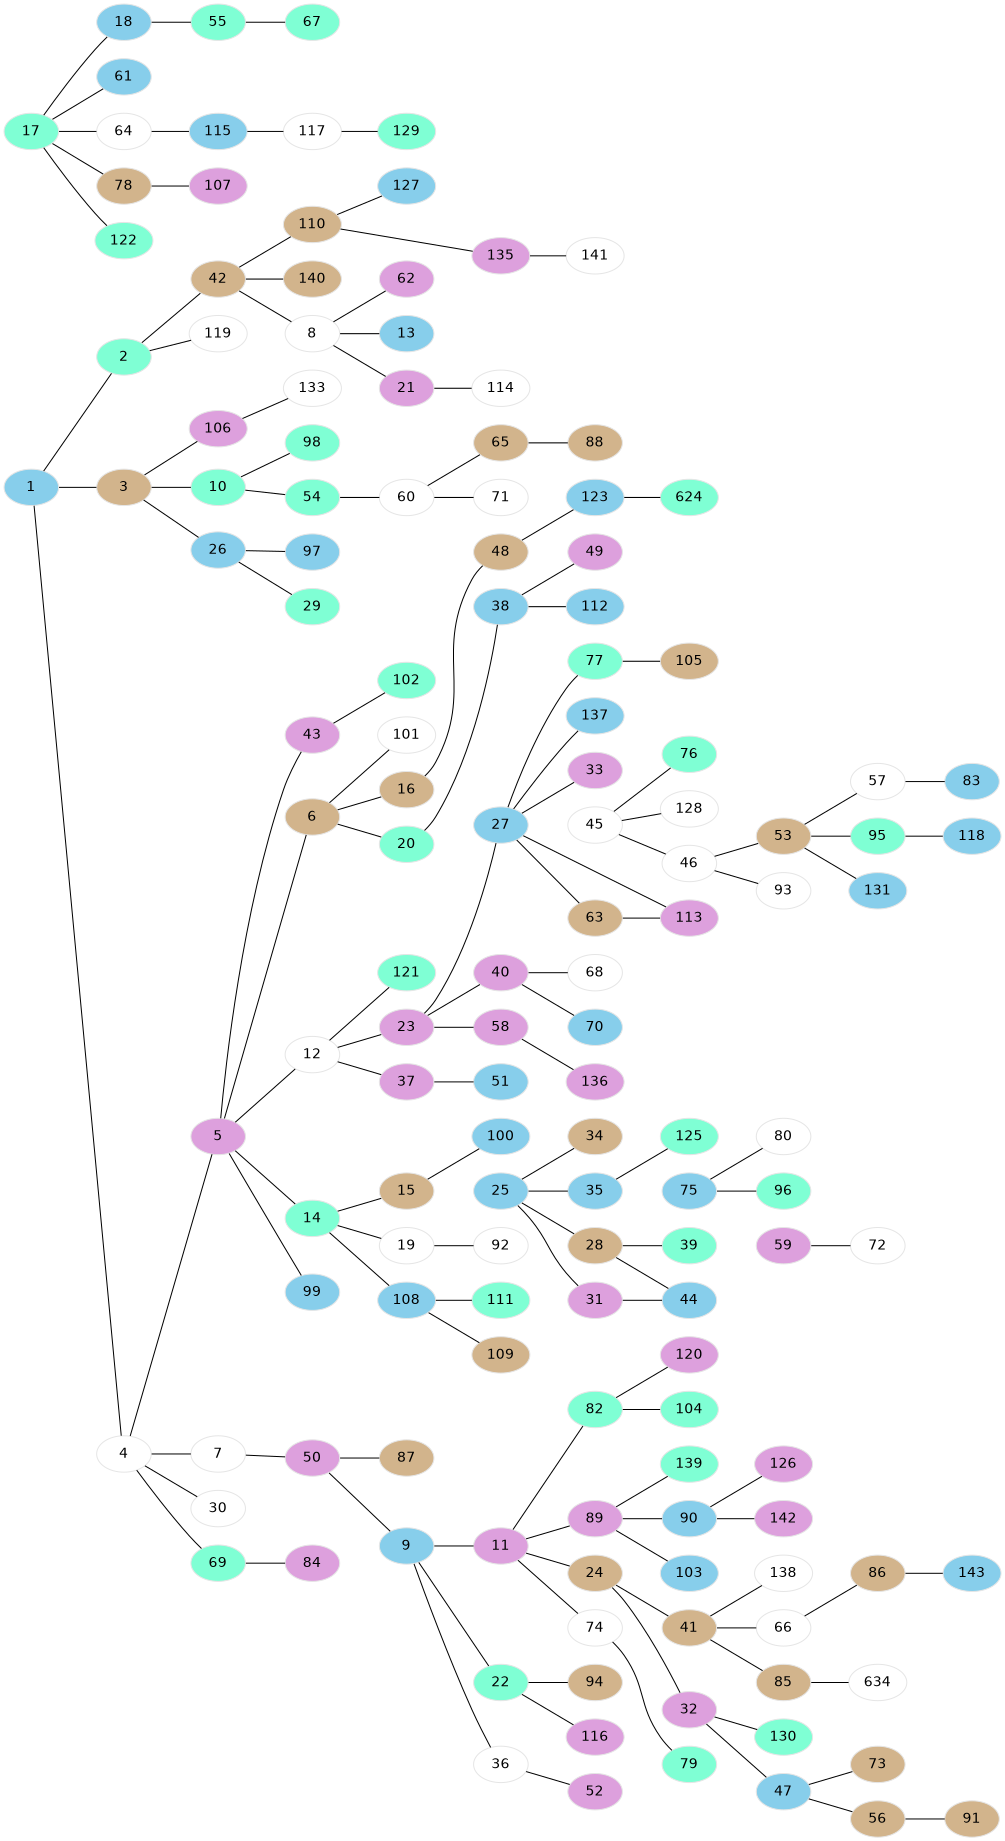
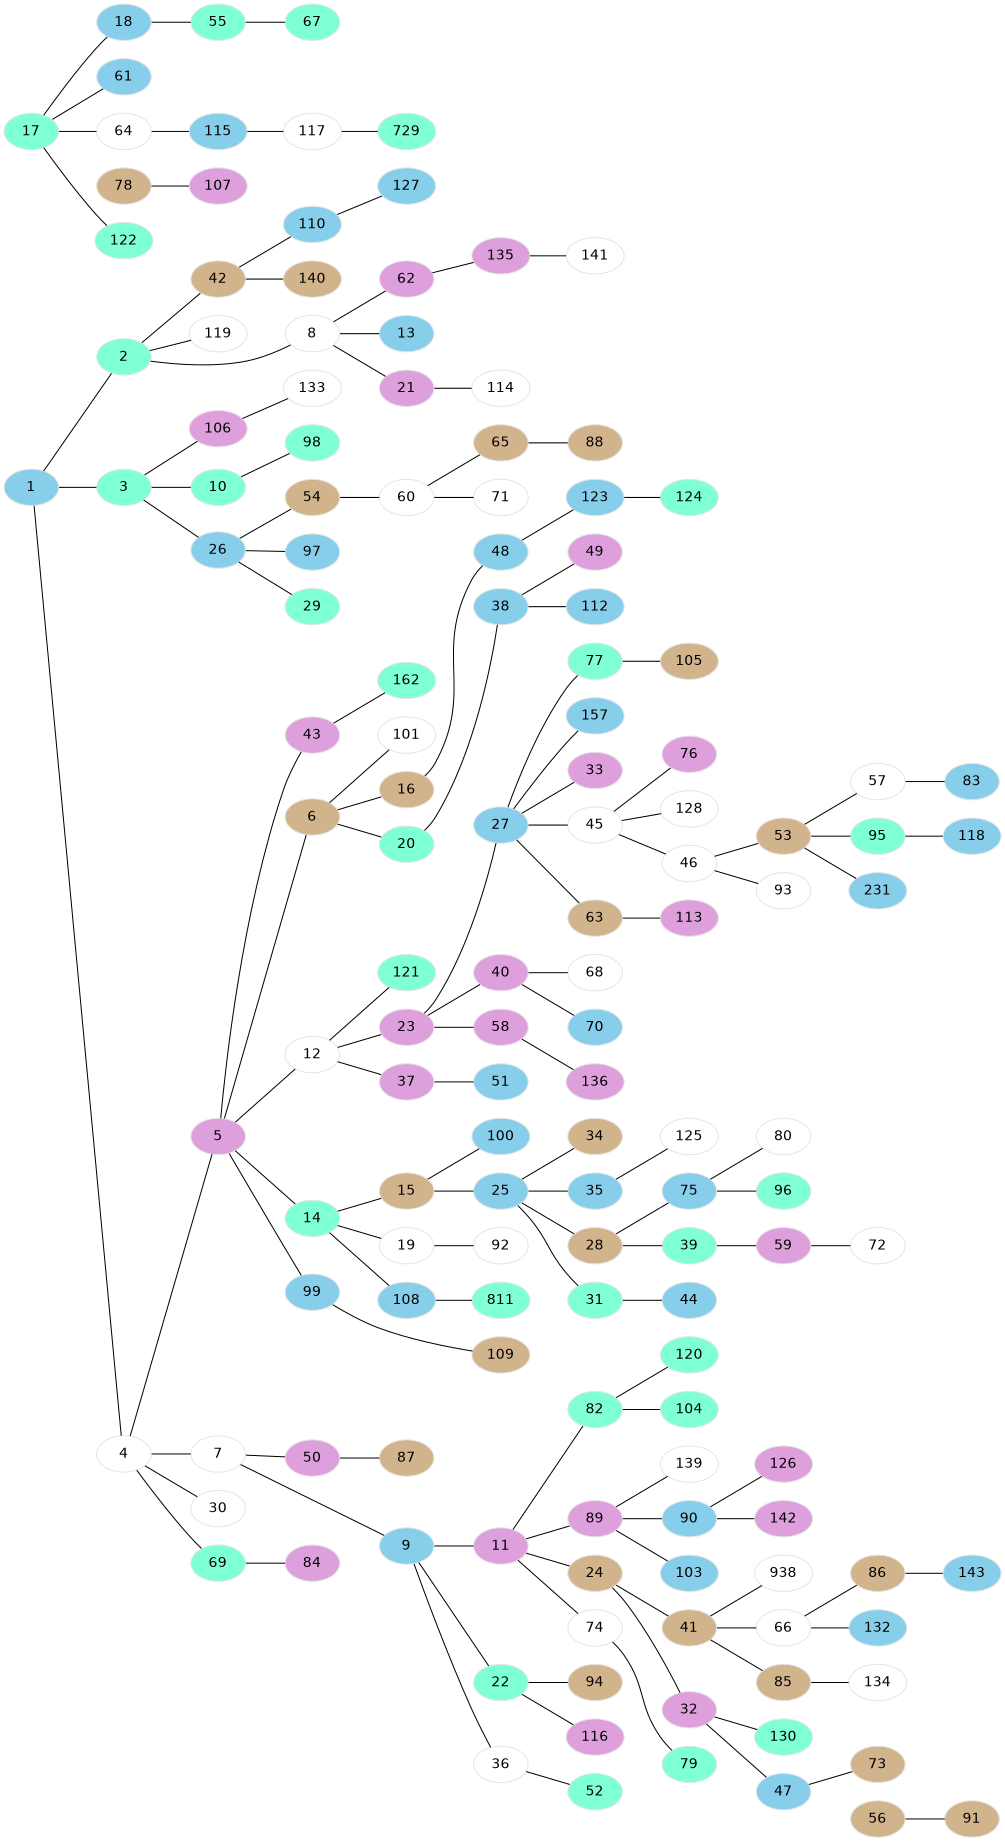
node "129": label "129" -> "729"
edge "17" -- "78": removed
node "110": fillcolor tan -> skyblue
edge "110" -- "135": now "62" -- "135"
edge "42" -- "8": now "2" -- "8"
node "3": fillcolor tan -> aquamarine
edge "10" -- "54": now "26" -- "54"
node "54": fillcolor aquamarine -> tan
node "624": label "624" -> "124"
node "48": fillcolor tan -> skyblue
node "102": label "102" -> "162"
node "137": label "137" -> "157"
node "76": fillcolor aquamarine -> plum
edge "27" -- "113": now "27" -- "45"
node "131": label "131" -> "231"
node "125": fillcolor aquamarine -> white
edge "15" -- "25": added
edge "39" -- "59": added
edge "28" -- "44": now "28" -- "75"
node "111": label "111" -> "811"
node "31": fillcolor plum -> aquamarine
edge "108" -- "109": now "99" -- "109"
node "120": fillcolor plum -> aquamarine
node "139": fillcolor aquamarine -> white
edge "50" -- "9": now "7" -- "9"
node "138": label "138" -> "938"
node "132": added
node "634": label "634" -> "134"
node "52": fillcolor plum -> aquamarine
edge "47" -- "56": removed
